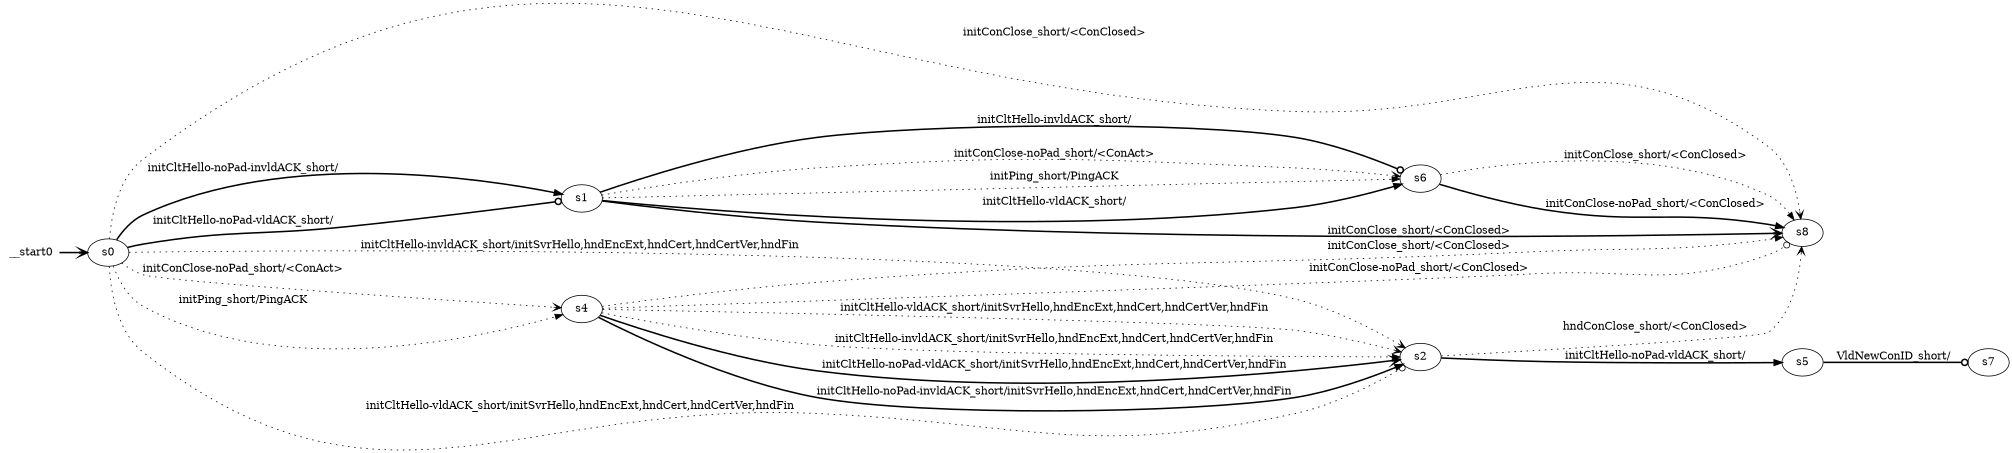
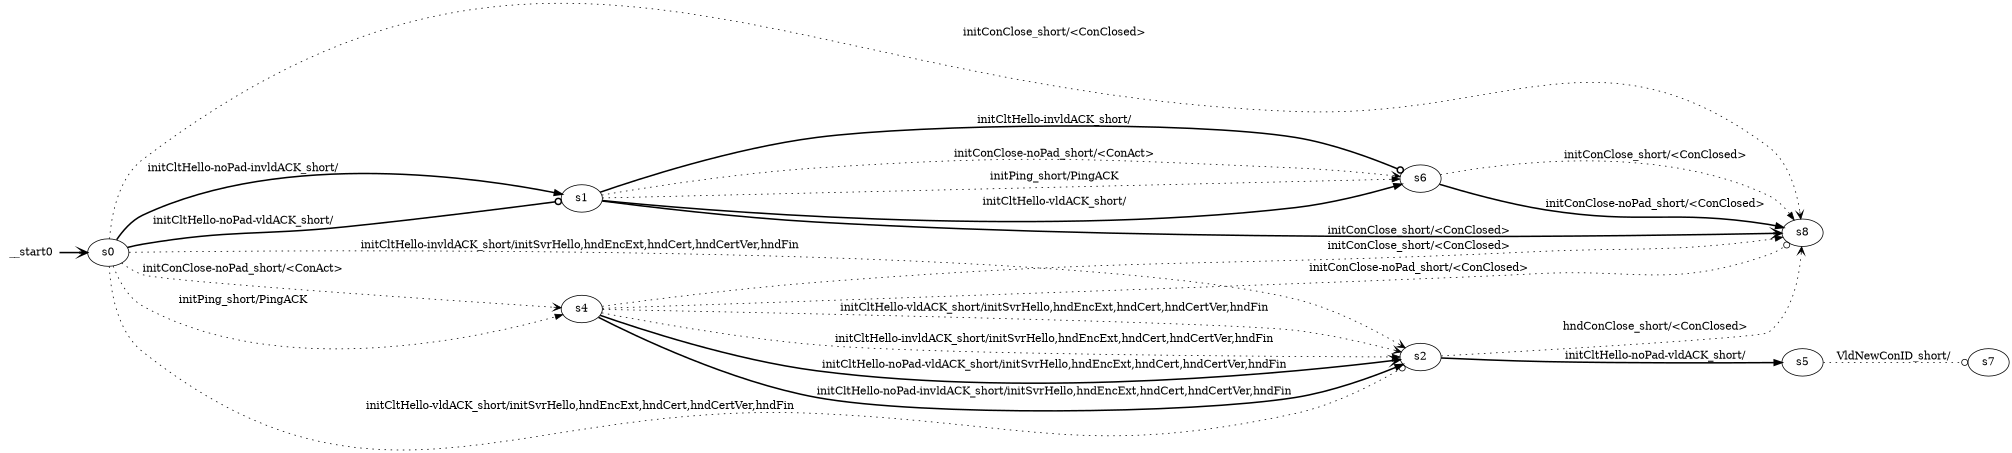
edge "s5" -> "s7": style bold -> dotted
